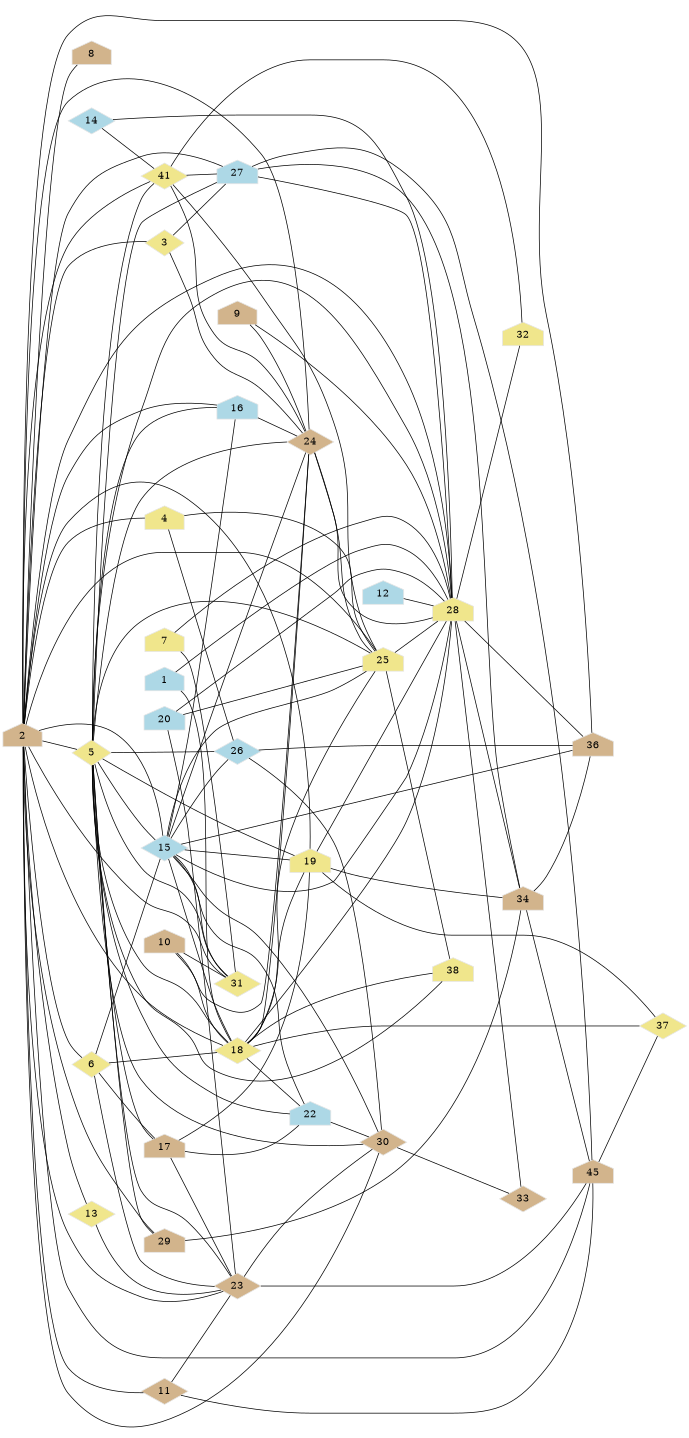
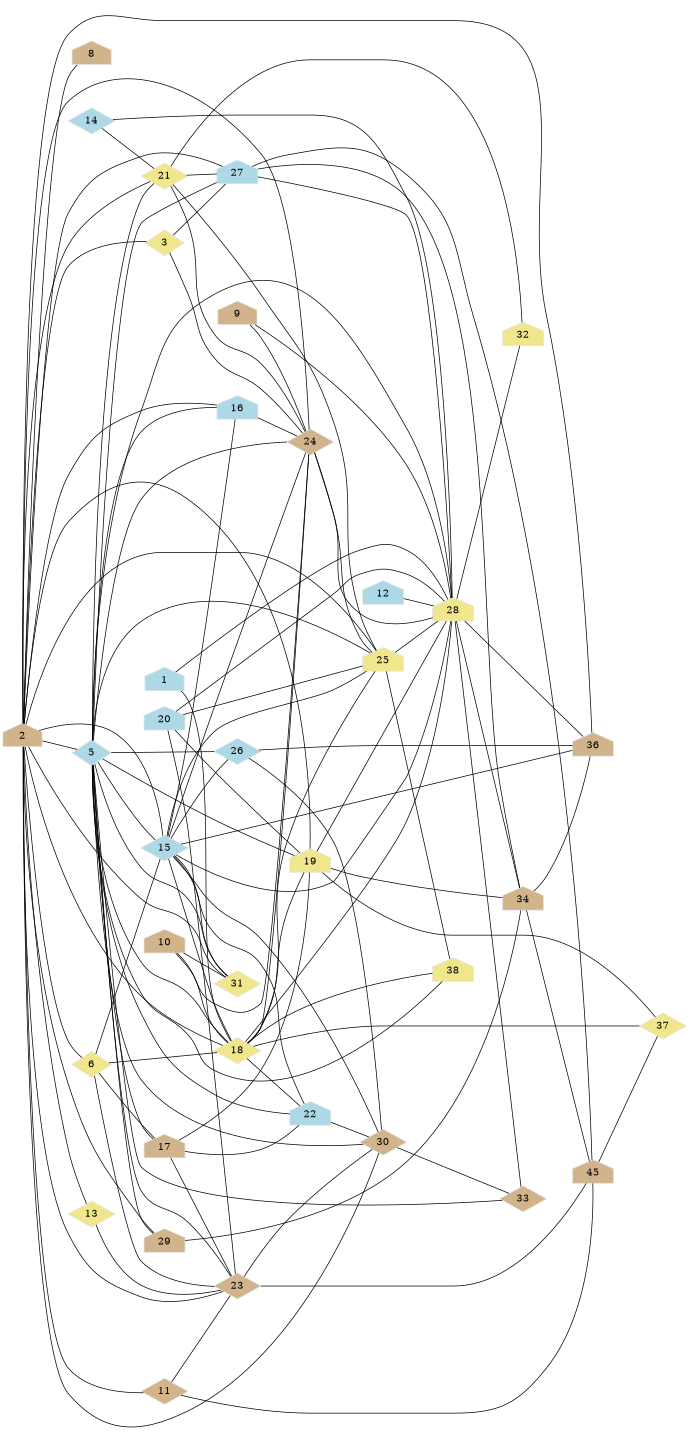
node "41": label "41" -> "21"
edge "28" -- "2": removed
node "4": removed
node "7": removed
node "5": fillcolor khaki -> lightblue
edge "15" -- "19": now "20" -- "19"
edge "5" -- "33": added
edge "2" -- "45": removed
